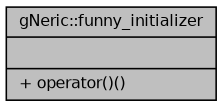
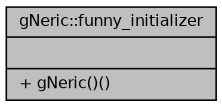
node "gNeric::funny_initializer": text "+ operator()()" -> "+ gNeric()()"
